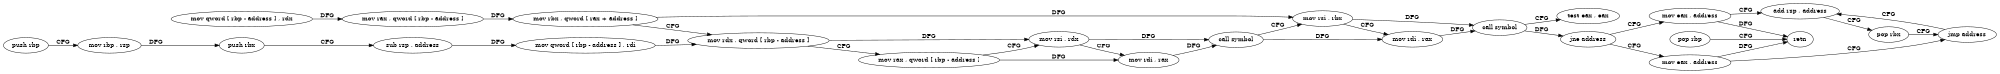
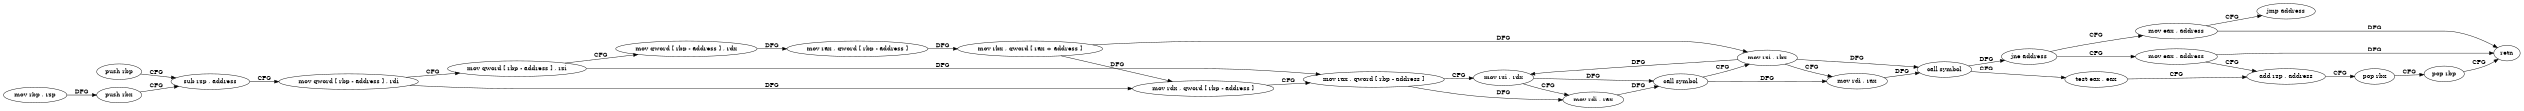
edge "jmp address" -> "add rsp , address": now "test eax , eax" -> "add rsp , address"
edge "mov rbx , qword [ rax + address ]" -> "mov rdx , qword [ rbp - address ]": label "CFG" -> "DFG"
edge "pop rbx" -> "jmp address": now "pop rbx" -> "pop rbp"
edge "mov rdx , qword [ rbp - address ]" -> "mov rsi , rdx": now "mov rsi , rbx" -> "mov rsi , rdx"
edge "sub rsp , address" -> "mov qword [ rbp - address ] , rdi": label "DFG" -> "CFG"
edge "push rbp" -> "mov rbp , rsp": now "push rbp" -> "sub rsp , address"
node "mov qword [ rbp - address ] , rsi": added
